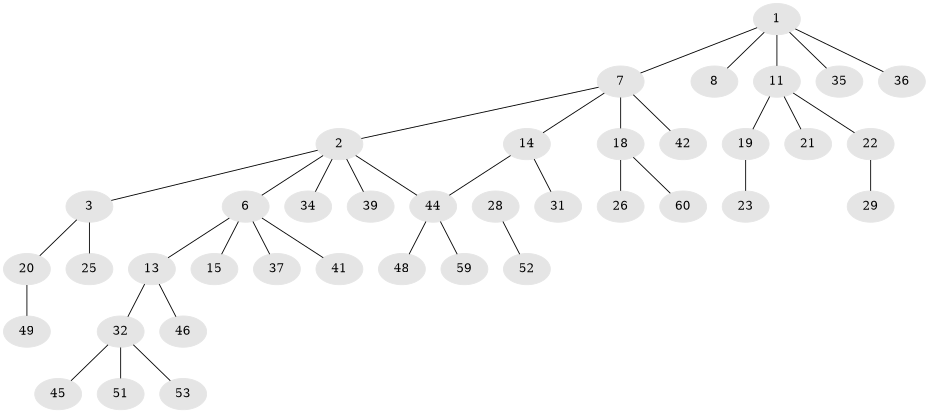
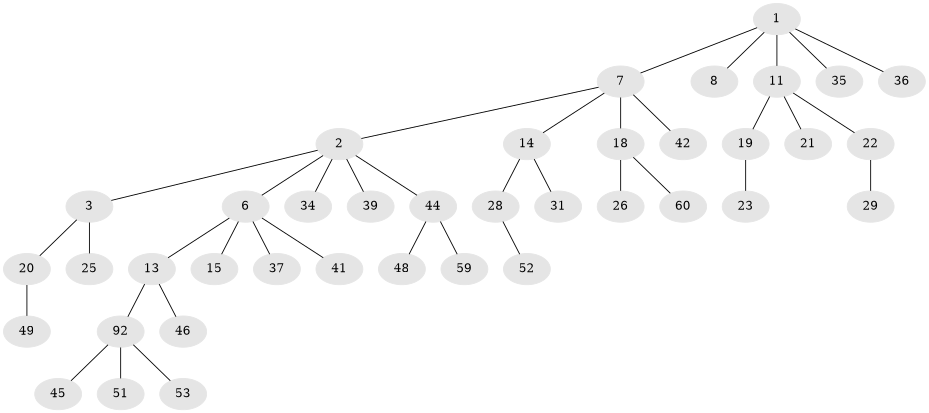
edge "14" -- "44": now "14" -- "28"
node "32": label "32" -> "92"
